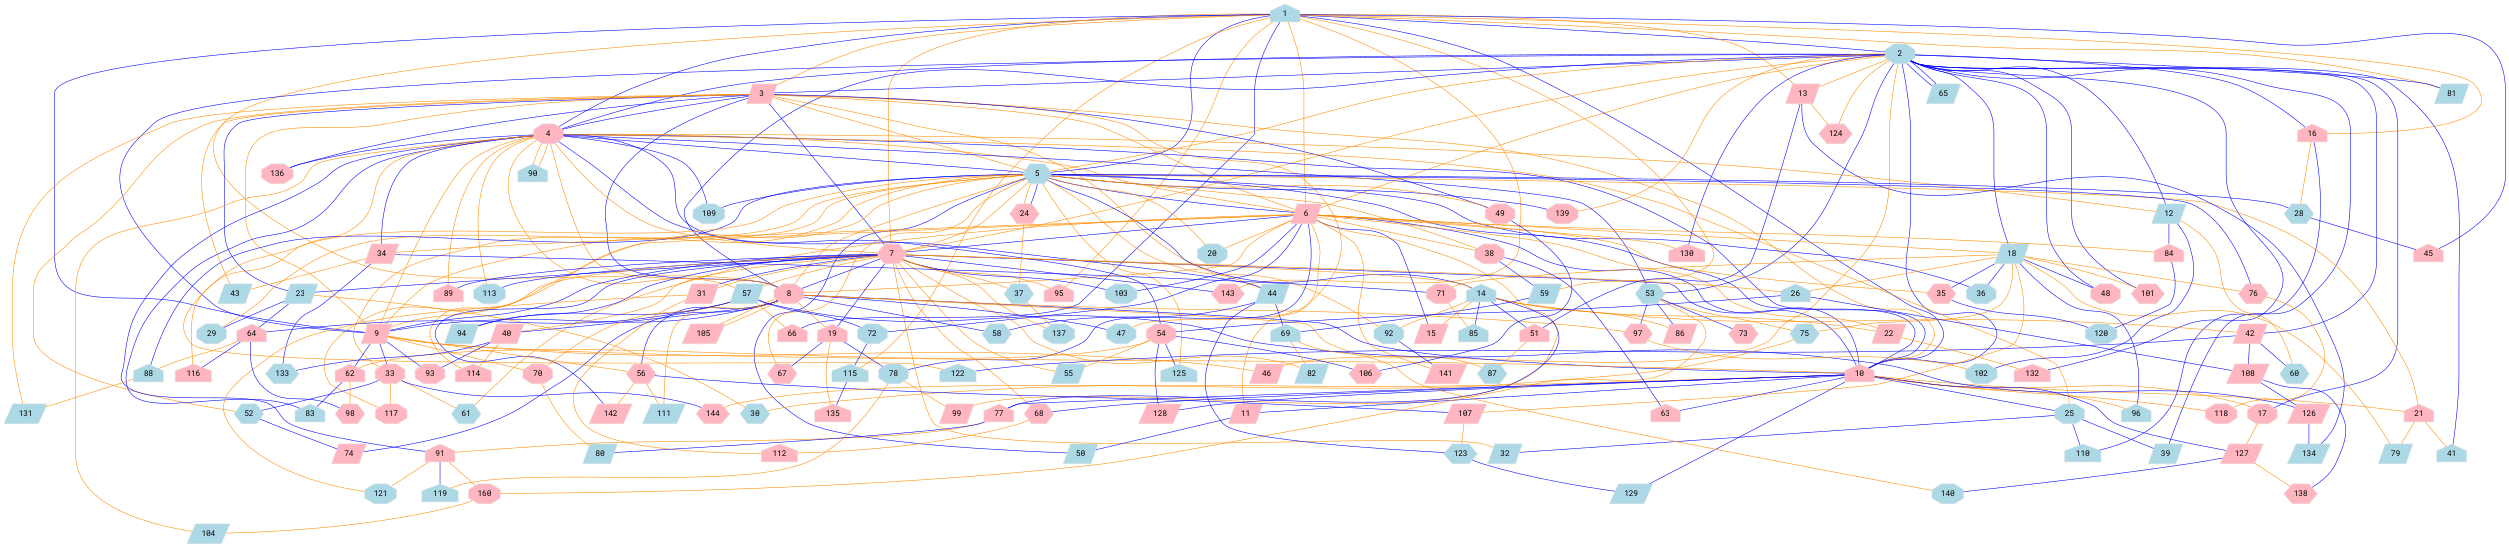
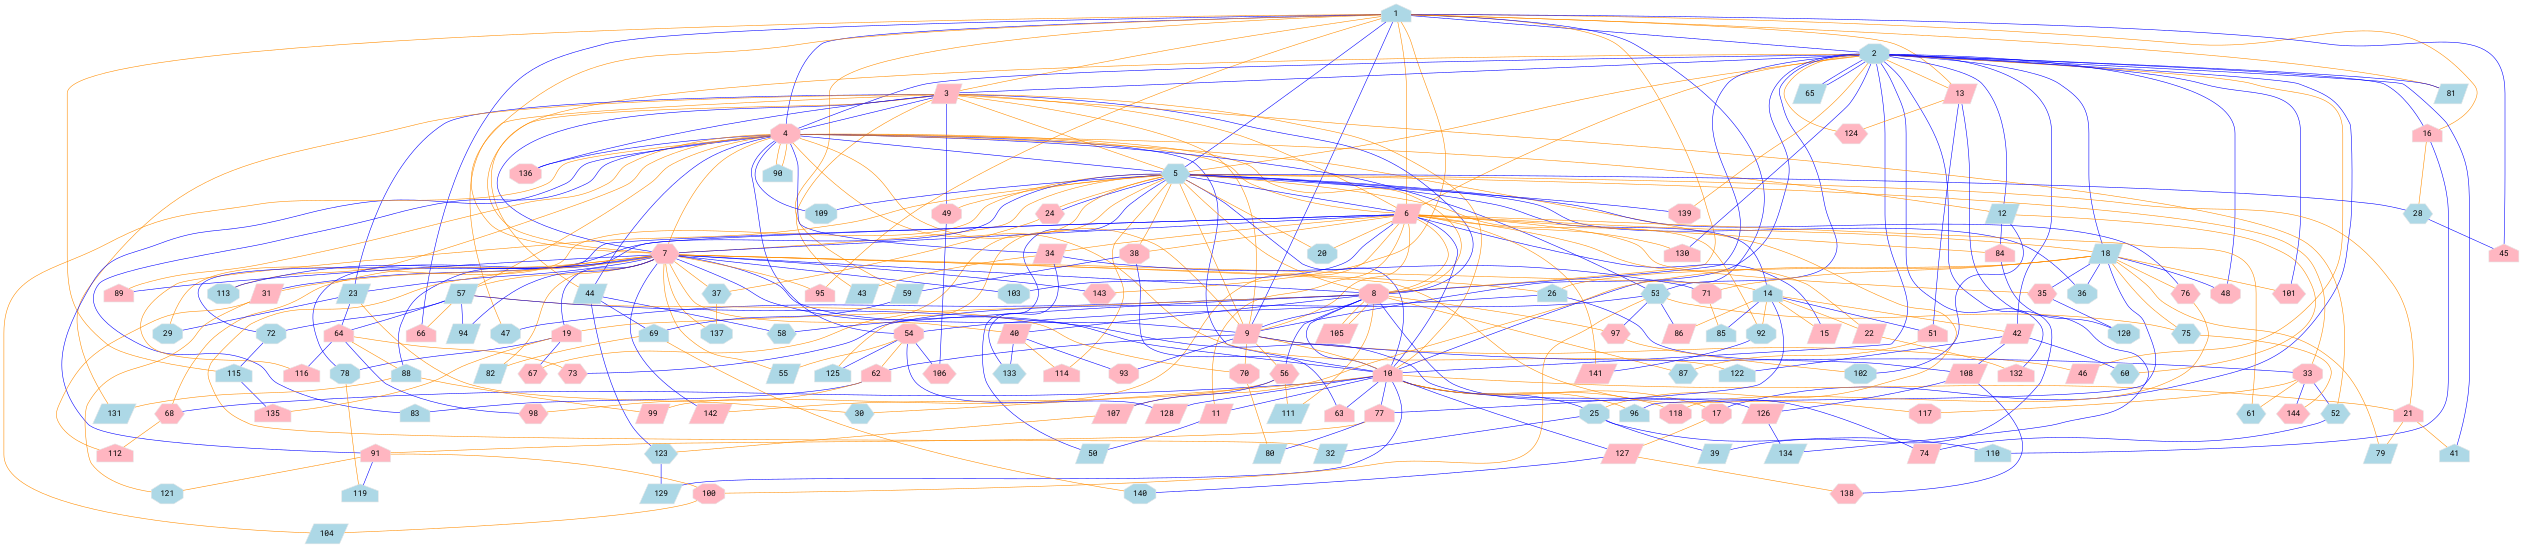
edge "64" -- "73": added
edge "78" -- "99": now "88" -- "99"
node "160": label "160" -> "100"
